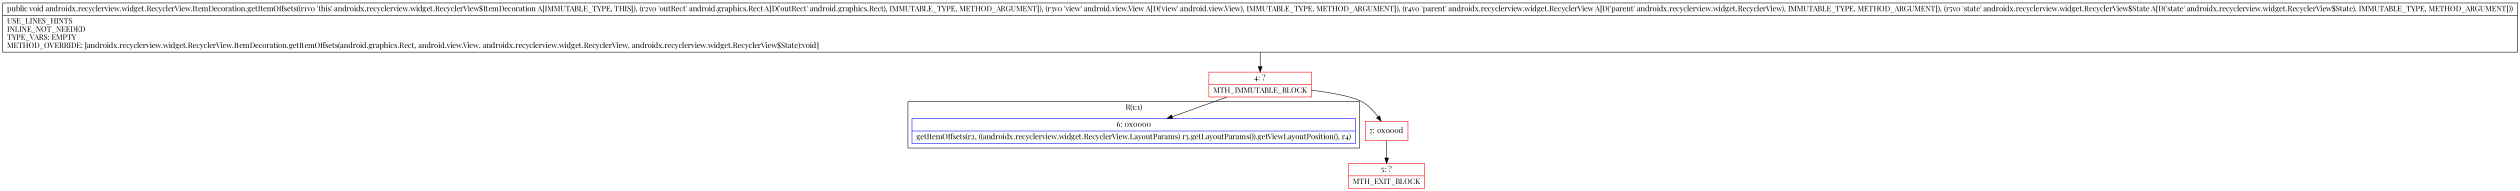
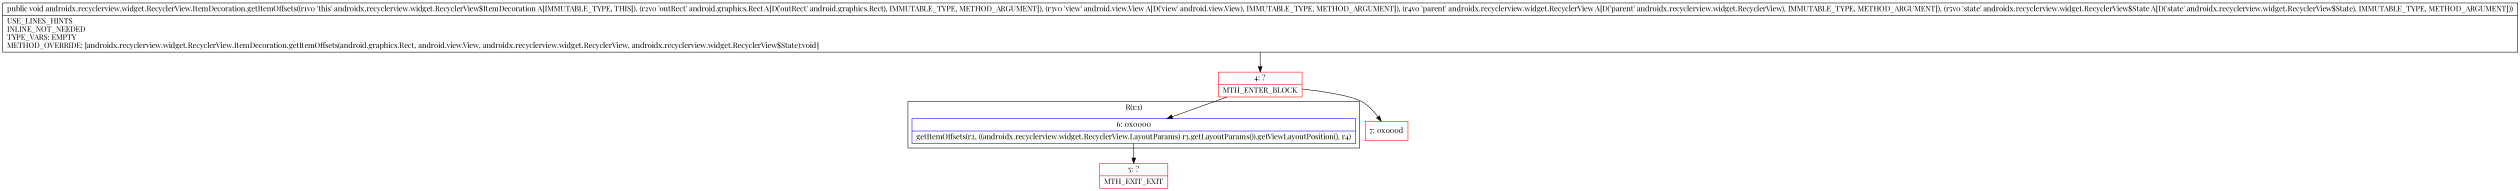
node "4: ?": text "MTH_IMMUTABLE_BLOCK" -> "MTH_ENTER_BLOCK"
edge "7: 0x000d" -> "5: ?": now "6: 0x0000" -> "5: ?"
node "5: ?": text "MTH_EXIT_BLOCK" -> "MTH_EXIT_EXIT"
